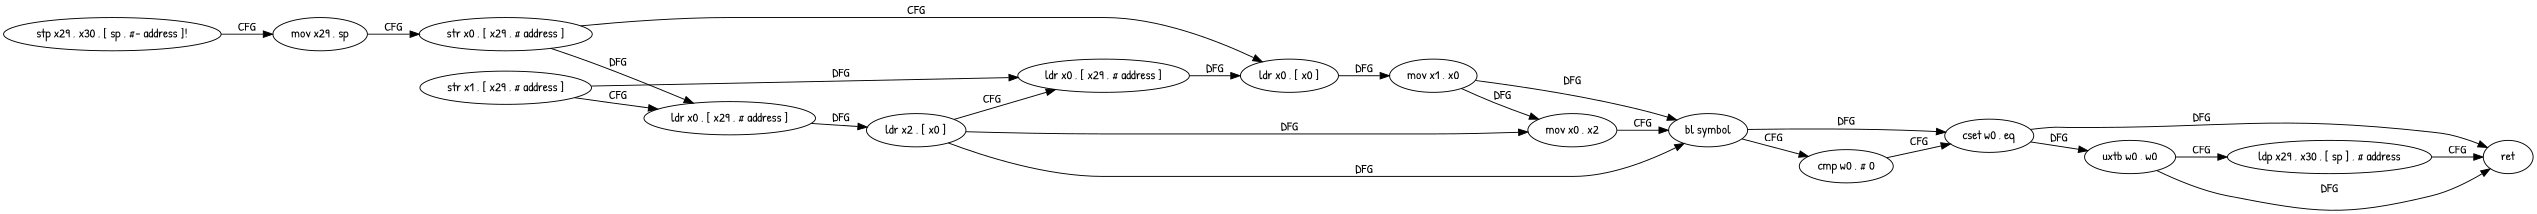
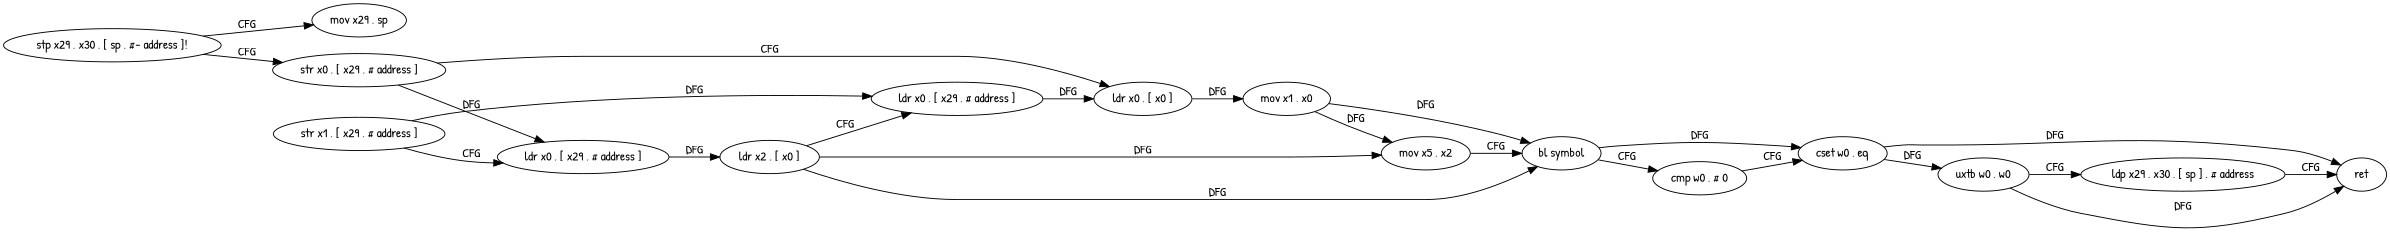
edge "mov x29 , sp" -> "str x0 , [ x29 , # address ]": now "stp x29 , x30 , [ sp , #- address ]!" -> "str x0 , [ x29 , # address ]"
node "mov x0 , x2": label "mov x0 , x2" -> "mov x5 , x2"
